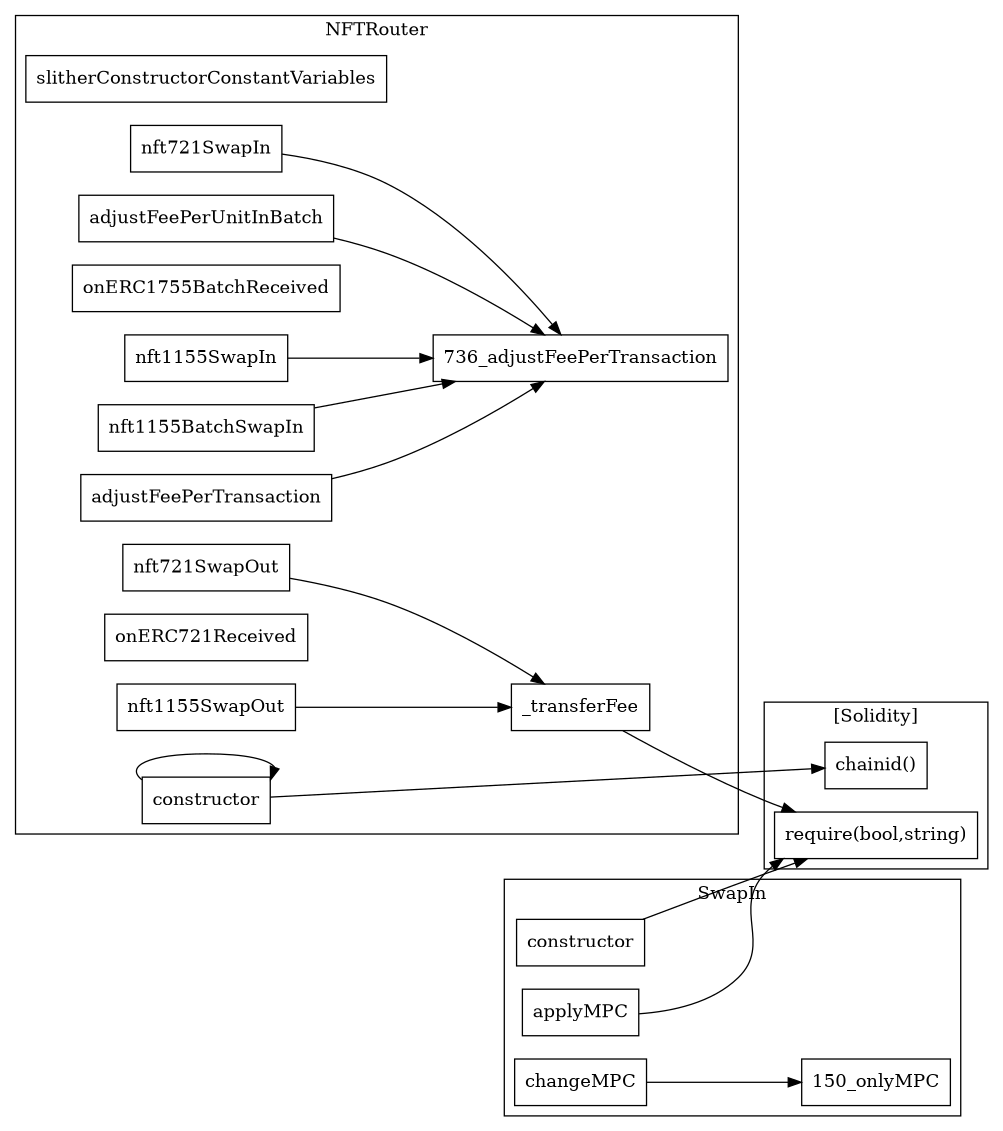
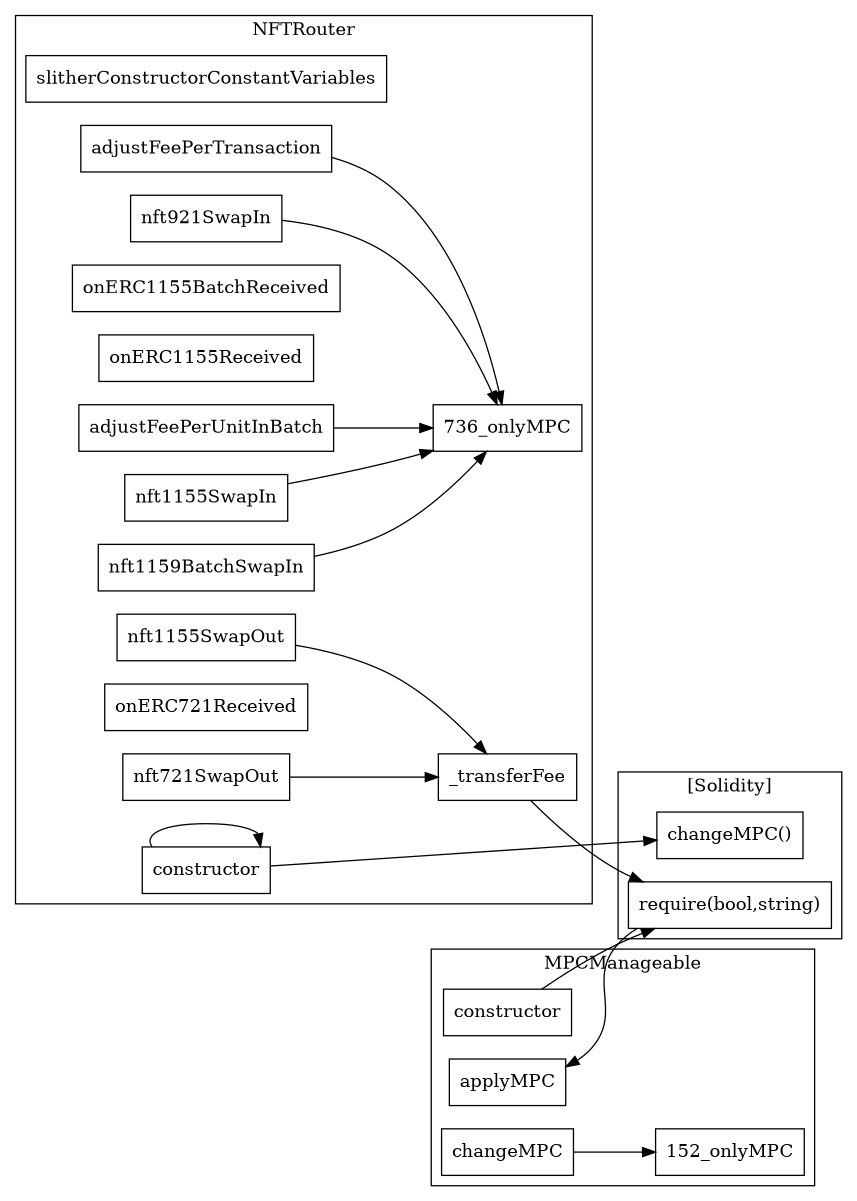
node "nft721SwapIn": label "nft721SwapIn" -> "nft921SwapIn"
node "onERC1755BatchReceived": label "onERC1755BatchReceived" -> "onERC1155BatchReceived"
node "onERC1155Received": added
node "736_adjustFeePerTransaction": label "736_adjustFeePerTransaction" -> "736_onlyMPC"
node "nft1155BatchSwapIn": label "nft1155BatchSwapIn" -> "nft1159BatchSwapIn"
node "chainid()": label "chainid()" -> "changeMPC()"
cluster "SwapIn": label "SwapIn" -> "MPCManageable"
edge "applyMPC" -> "require(bool,string)": reversed
node "150_onlyMPC": label "150_onlyMPC" -> "152_onlyMPC"
